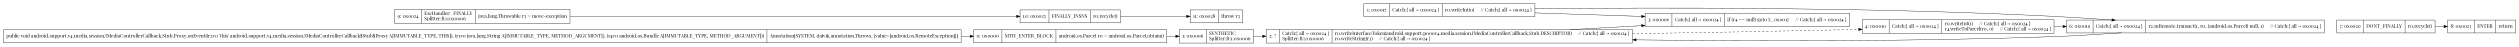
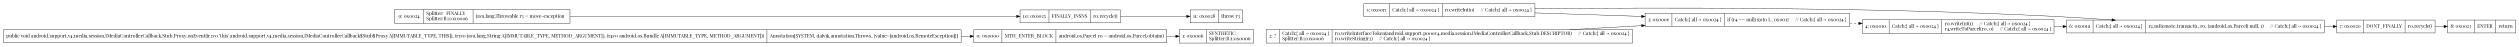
node "9: 0x0024": text "ExcHandler:  FINALLY" -> "Splitter:  FINALLY"
edge "2: ?" -> "4: 0x0010": now "3: 0x000e" -> "4: 0x0010"
edge "1: 0x0006" -> "2: ?": removed
edge "6: 0x001a" -> "2: ?": now "6: 0x001a" -> "7: 0x0020"
